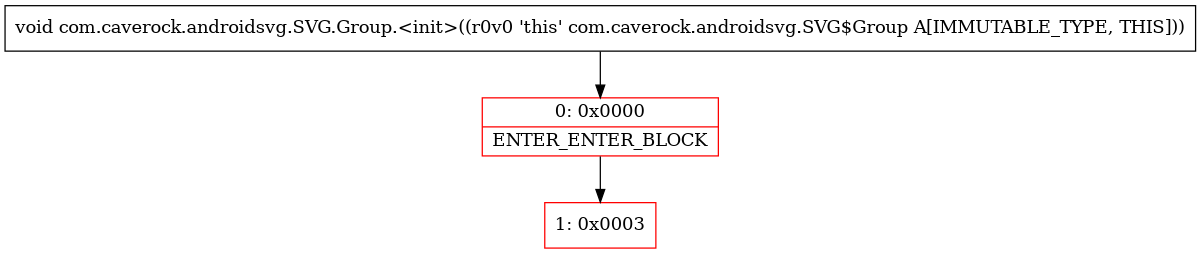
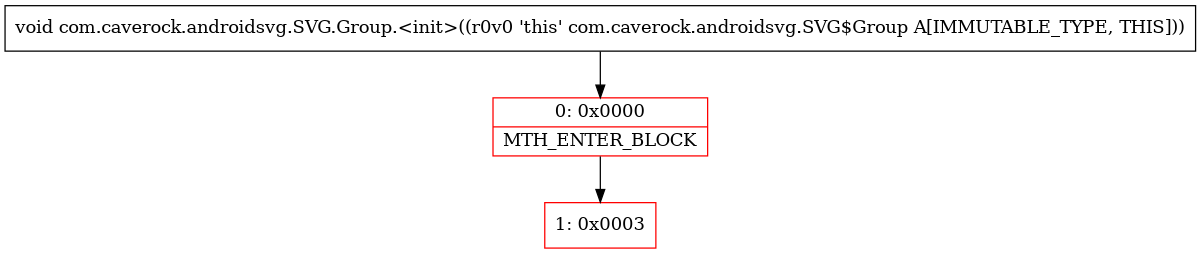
node "0: 0x0000": text "ENTER_ENTER_BLOCK" -> "MTH_ENTER_BLOCK"
